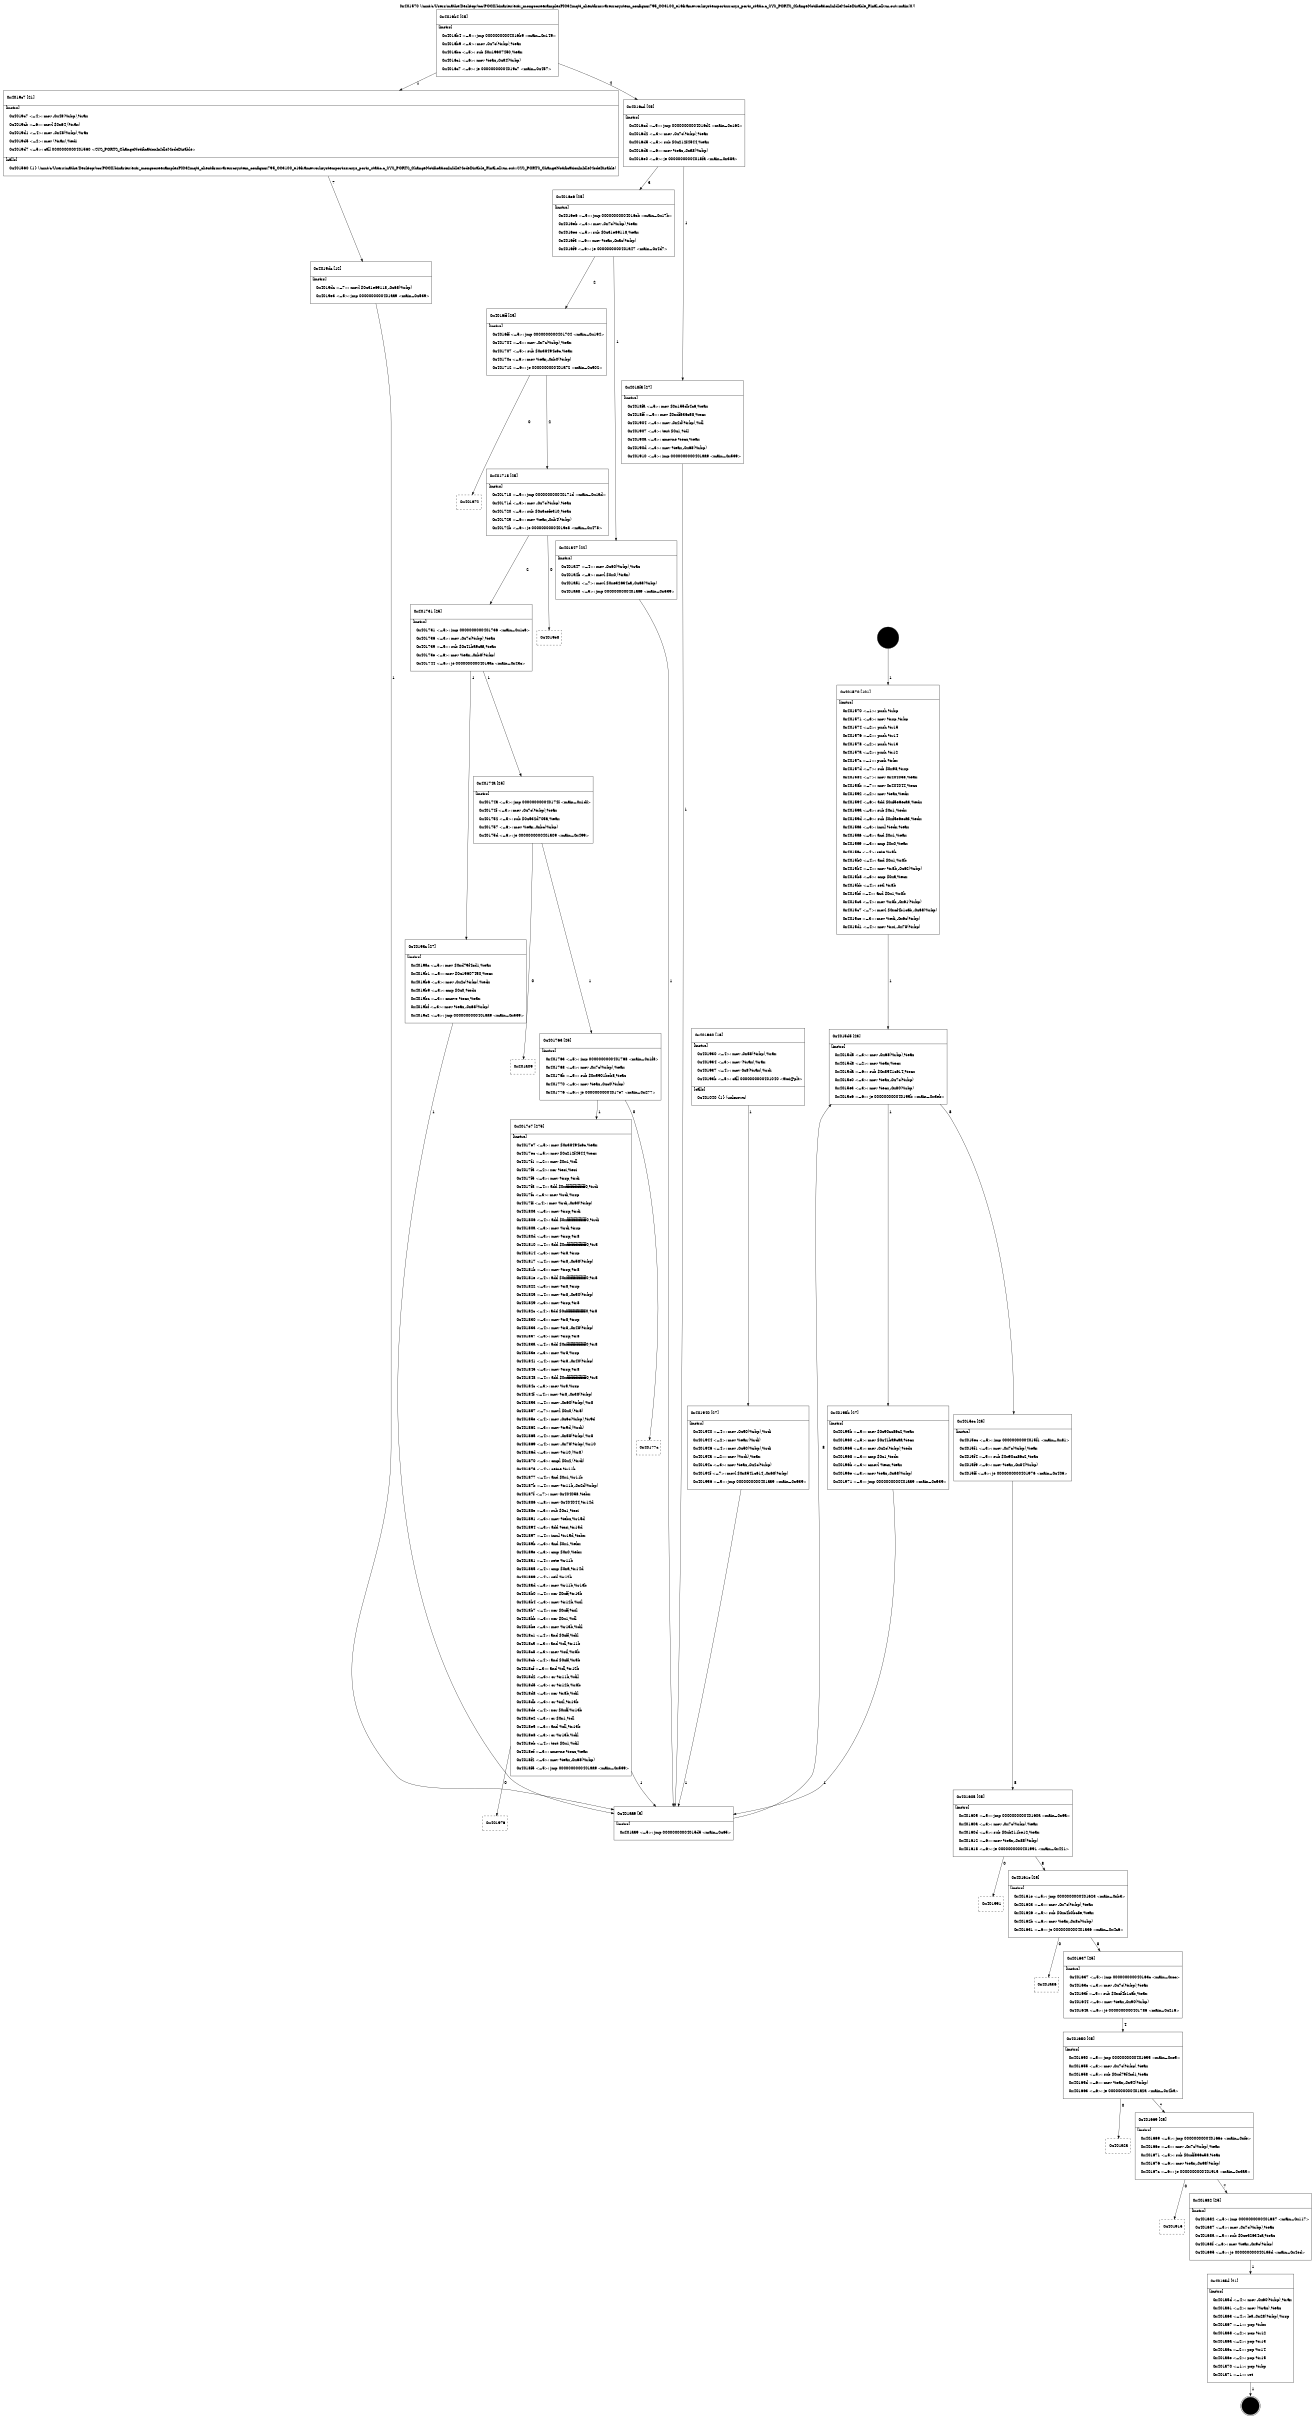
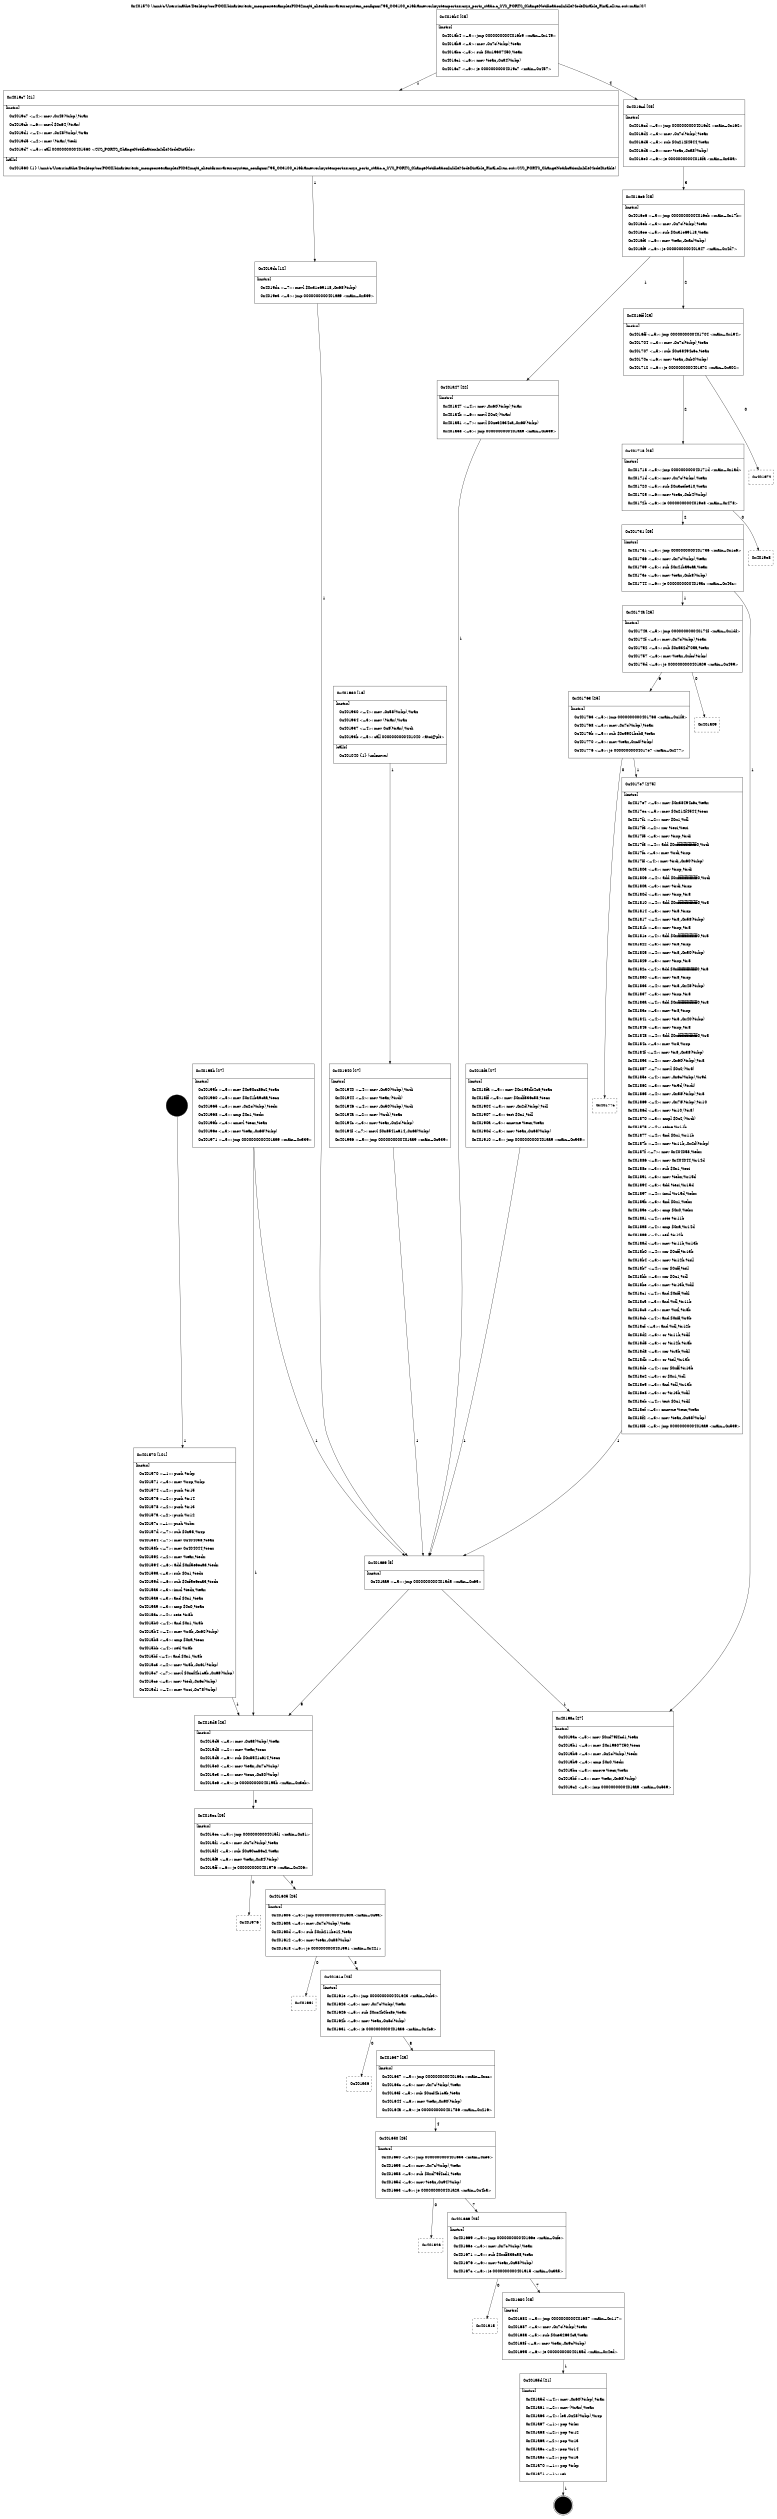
edge "0x4019c7 [21]" -> "0x4019dc [12]": label " 7" -> " 1"
edge "0x4016cd [25]" -> "0x4018fa [27]": removed, label "1"
edge "0x40174a [25]" -> "0x401763 [25]": label " 1" -> " 6"
edge "0x4015d5 [23]" -> "0x40195b [27]": reversed
edge "0x4019ac [27]" -> "0x401aa9 [5]": reversed
edge "0x4017e7 [275]" -> "0x401976": now "0x4015ec [25]" -> "0x401976"
